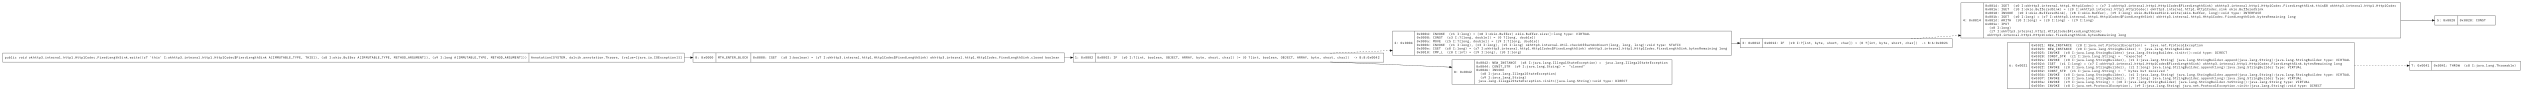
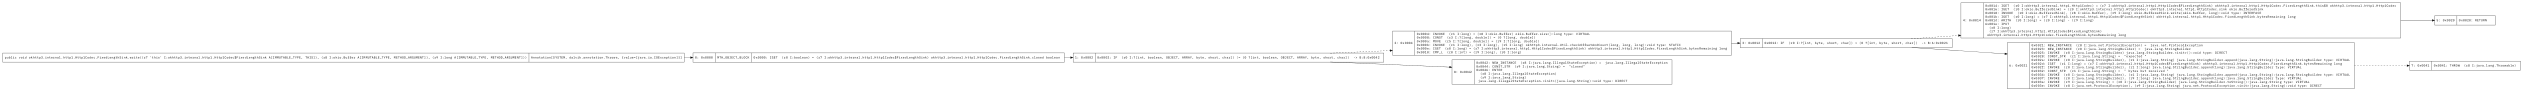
node "5: 0x0020": text "0x0020: CONST" -> "0x0020: RETURN"
edge "3: 0x0012" -> "6: 0x0021": added
node "0: 0x0000": text "MTH_ENTER_BLOCK" -> "MTH_OBJECT_BLOCK"
node "8: 0x0042": text "0x0046: INVOKE" -> "0x0046: ENTER"
